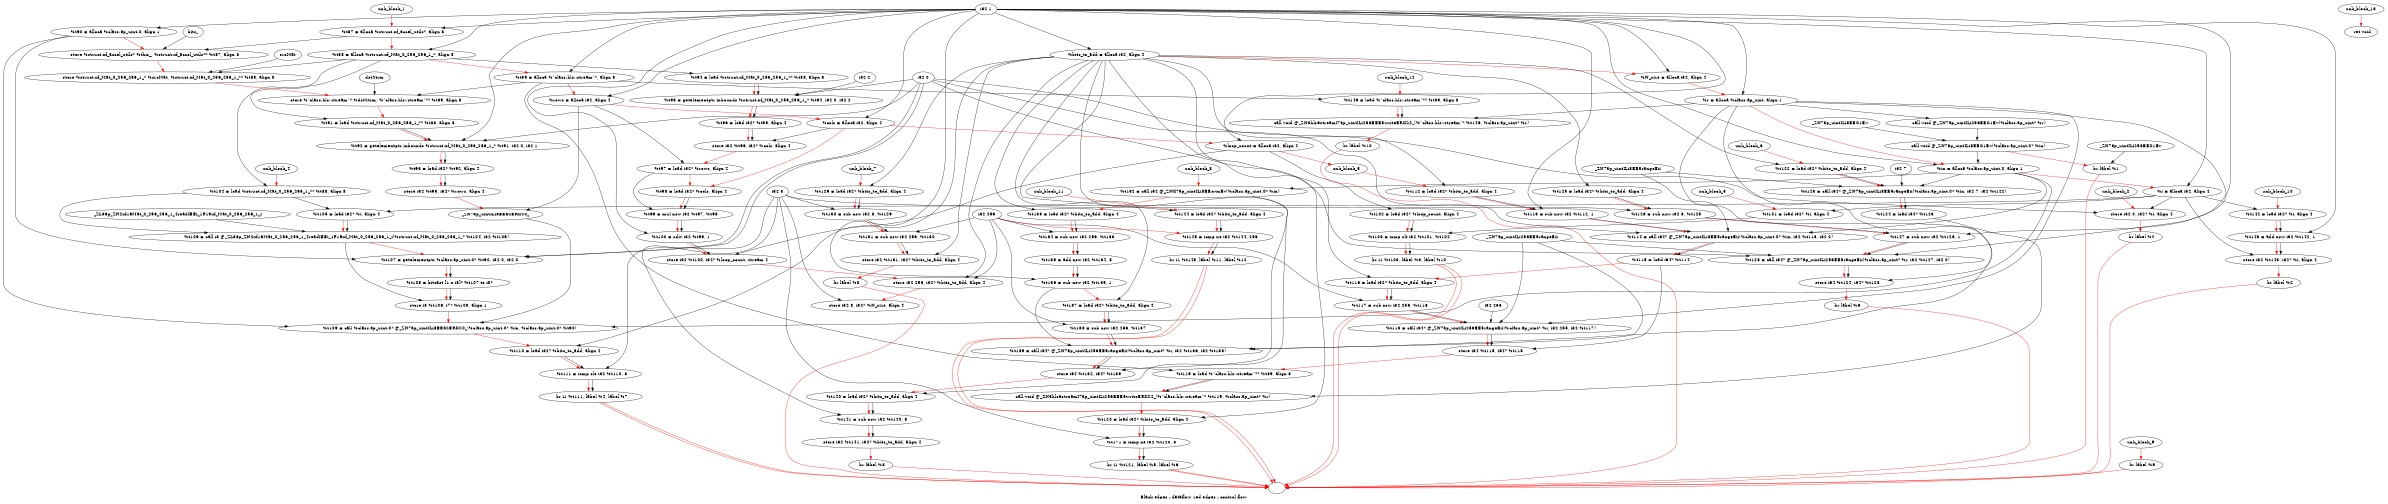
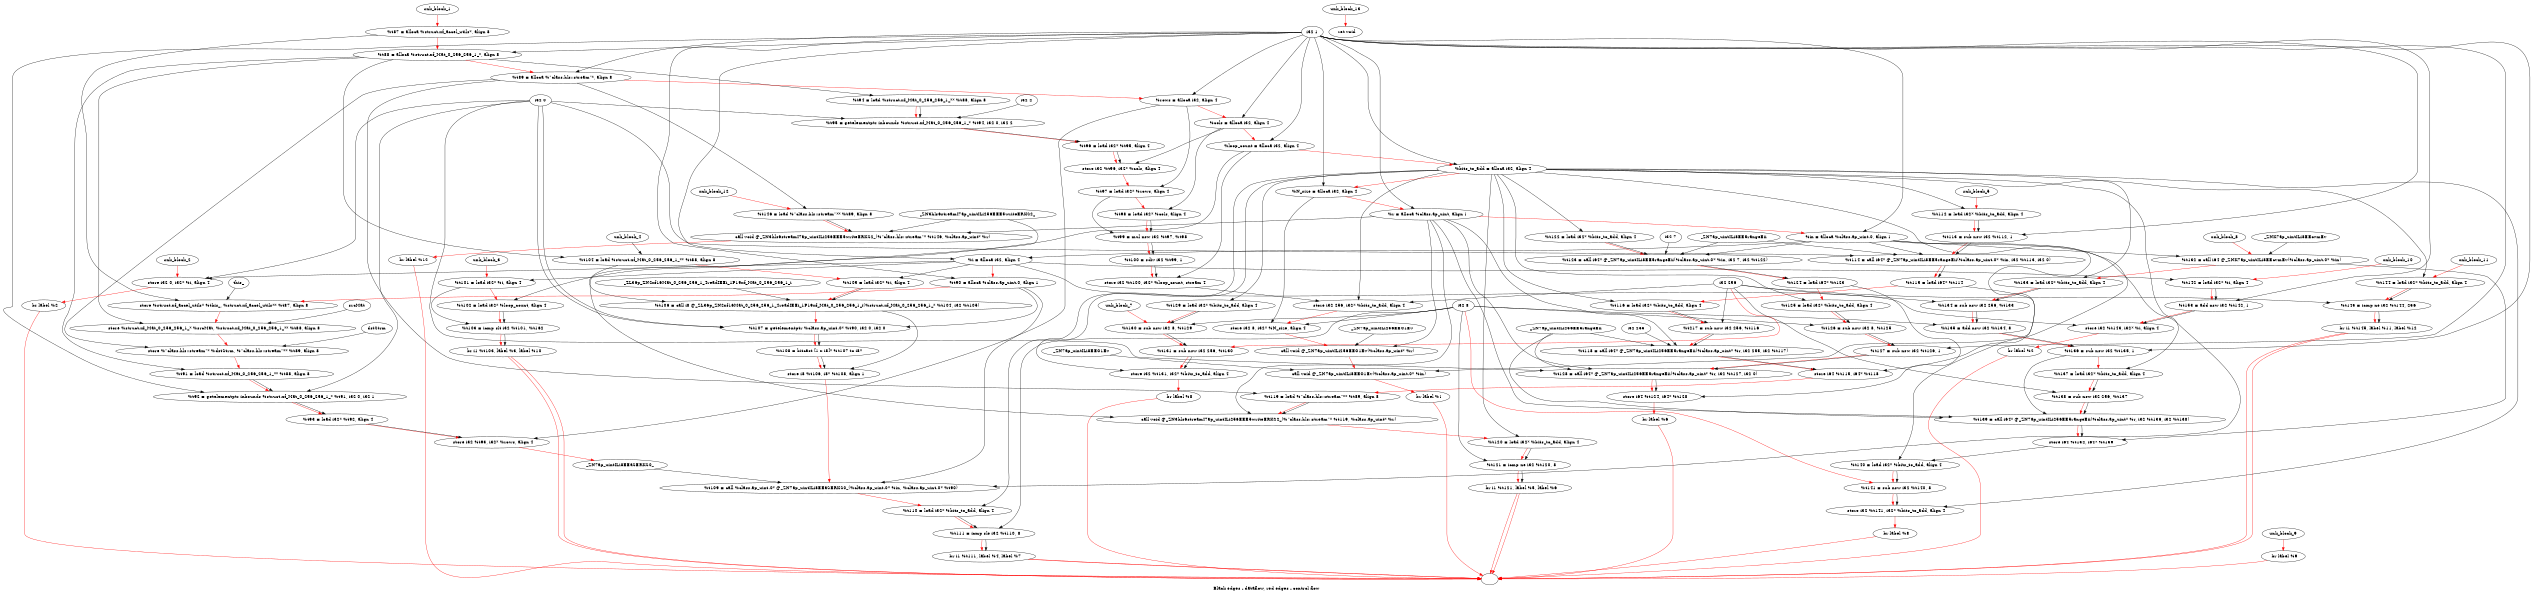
edge "i32 1" -> "%t87 = alloca %struct.xf_accel_utils*, align 8": removed
node "bits_": label "bits_" -> "this_"
edge "i32 1" -> "%t100 = sdiv i32 %t99, 1": removed
edge "call void @_ZN7ap_uintILi256EEC1Ev(%class.ap_uint* %r)" -> "call void @_ZN7ap_uintILi8EEC1Ev(%class.ap_uint.0* %in)": color black -> red
node "br label %10": label "br label %10" -> "br label %12"
node "unk_block_6": removed
edge "call void @_ZN7ap_uintILi8EEC1Ev(%class.ap_uint.0* %in)" -> "%in = alloca %class.ap_uint.0, align 1": reversed
edge "_ZN7ap_uintILi256EEC1Ev" -> "br label %1": now "_ZN7ap_uintILi256EEC1Ev" -> "call void @_ZN7ap_uintILi256EEC1Ev(%class.ap_uint* %r)"
edge "%loop_count = alloca i32, align 4" -> "unk_block_5": now "%loop_count = alloca i32, align 4" -> "%bits_to_add = alloca i32, align 4"
edge "%cols = alloca i32, align 4" -> "%t98 = load i32* %cols, align 4": color red -> black
edge "%rows = alloca i32, align 4" -> "_ZN7ap_uintILi8EEaSERKS0_": now "%rows = alloca i32, align 4" -> "store i32 %t93, i32* %rows, align 4"
edge "unk_block_4" -> "%t104 = load %struct.xf_Mat_0_256_256_1_** %t88, align 8": color red -> black
edge "unk_block_7" -> "%t129 = load i32* %bits_to_add, align 4": now "unk_block_7" -> "%t130 = sub nsw i32 8, %t129"
edge "%in = alloca %class.ap_uint.0, align 1" -> "%i = alloca i32, align 4": color red -> black
edge "%bits_to_add = alloca i32, align 4" -> "store i32 %t141, i32* %bits_to_add, align 4": added
edge "%t104 = load %struct.xf_Mat_0_256_256_1_** %t88, align 8" -> "%t105 = load i32* %i, align 4": color black -> red
node "_ZN3hls6streamI7ap_uintILi256EEE5writeERKS2_": added
edge "i32 256" -> "%t131 = sub nsw i32 256, %t130": color black -> red
edge "i32 256" -> "%t145 = icmp ne i32 %t144, 256": color red -> black
node "%t103 = icmp slt i32 %t101, %t102": label "%t103 = icmp slt i32 %t101, %t102" -> "%t103 = icmp slt i32 %t101, %t162"
node "%t143 = add nsw i32 %t142, 1": label "%t143 = add nsw i32 %t142, 1" -> "%t153 = add nsw i32 %t142, 1"
node "_ZNK7ap_uintILi8EEcvmEv": added
edge "%N_size = alloca i32, align 4" -> "store i32 8, i32* %N_size, align 4": added
edge "%i = alloca i32, align 4" -> "%t90 = alloca %class.ap_uint.0, align 1": added
edge "store i32 %t100, i32* %loop_count, stream 4" -> "store i32 256, i32* %bits_to_add, align 4": color red -> black
edge "%t101 = load i32* %i, align 4" -> "%t102 = load i32* %loop_count, align 4": added
edge "%t124 = load i64* %t123" -> "%t125 = load i32* %bits_to_add, align 4": added
edge "i32 8" -> "%t141 = sub nsw i32 %t140, 8": color black -> red
node "store i8 %t106, i7* %t108, align 1": label "store i8 %t106, i7* %t108, align 1" -> "store i8 %t106, i8* %t108, align 1"
node "%t117 = sub nsw i32 256, %t116": label "%t117 = sub nsw i32 256, %t116" -> "%t217 = sub nsw i32 256, %t116"
edge "i32 8" -> "%t135 = add nsw i32 %t134, 8": added
edge "store i32 8, i32* %N_size, align 4" -> "call void @_ZN7ap_uintILi256EEC1Ev(%class.ap_uint* %r)": added
edge "store i64 %t132, i64* %t139" -> "%t140 = load i32* %bits_to_add, align 4": color red -> black
node "%t171 = icmp ne i32 %t120, 8": label "%t171 = icmp ne i32 %t120, 8" -> "%t121 = icmp ne i32 %t120, 8"
